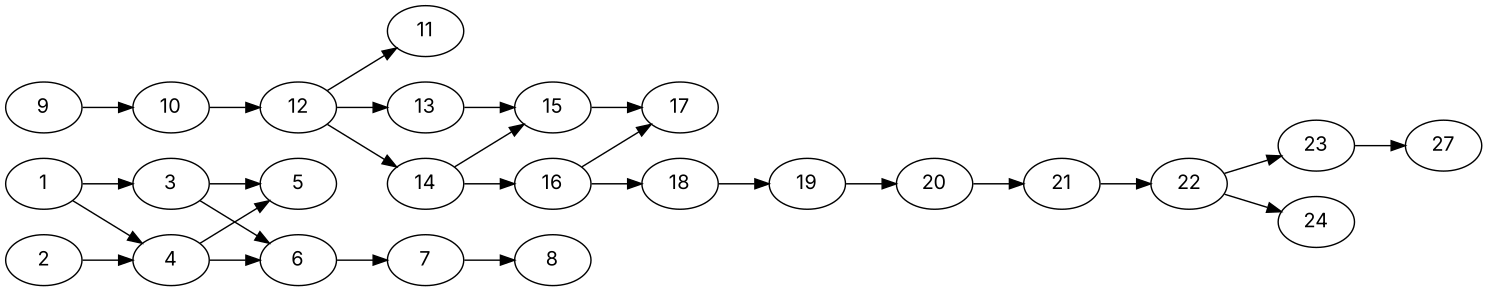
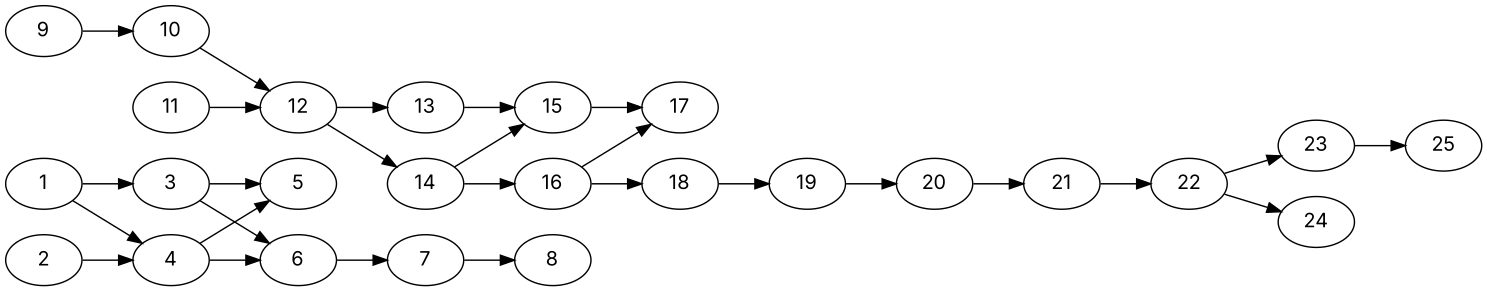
edge "12" -> "11": reversed
node "27": label "27" -> "25"
